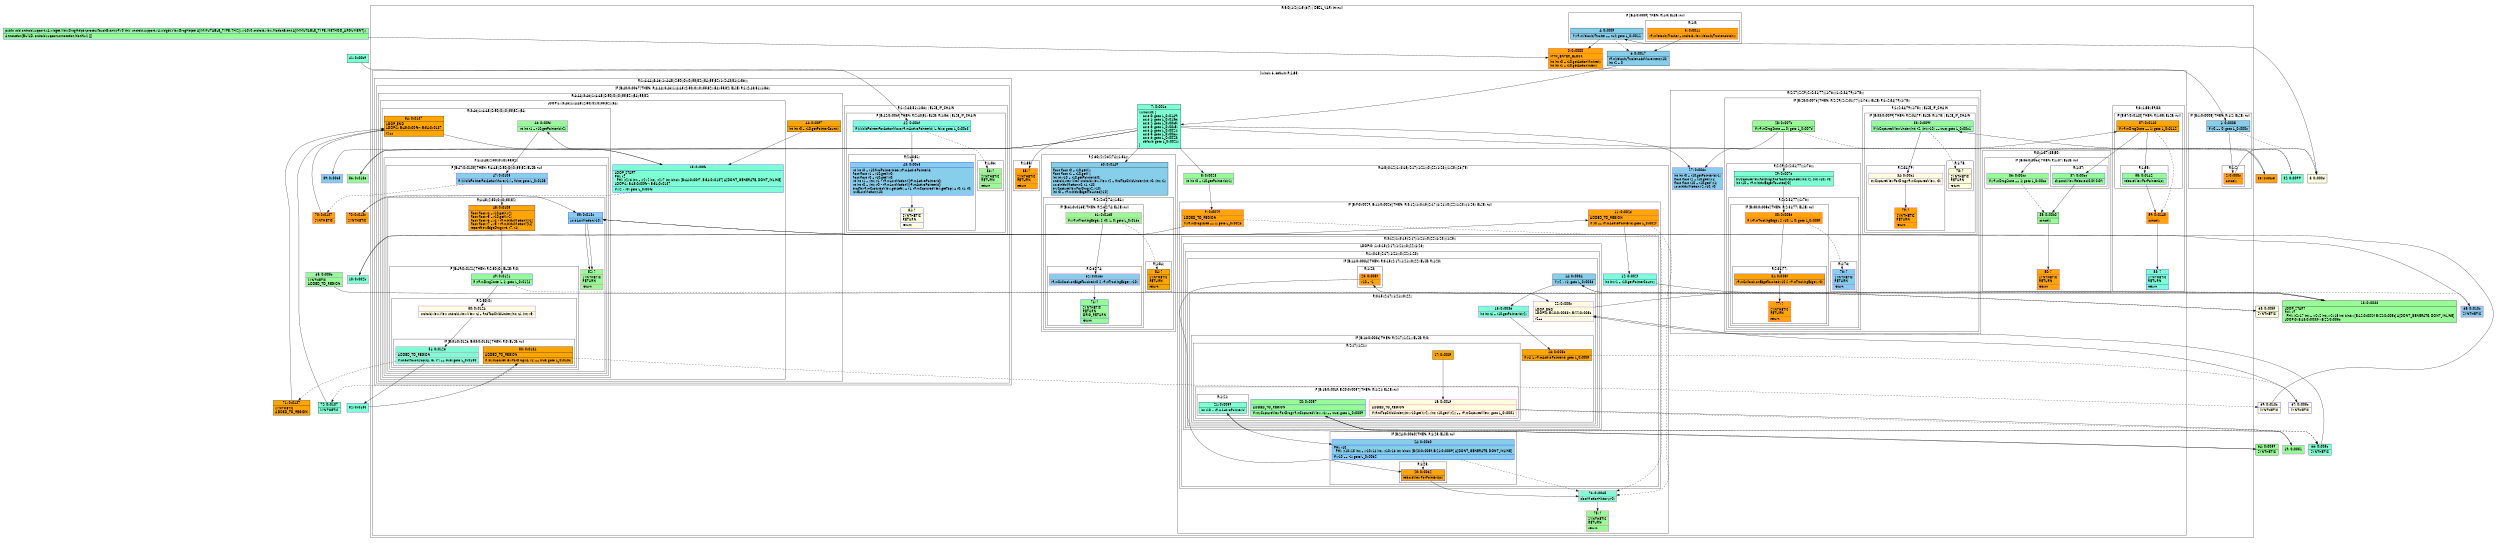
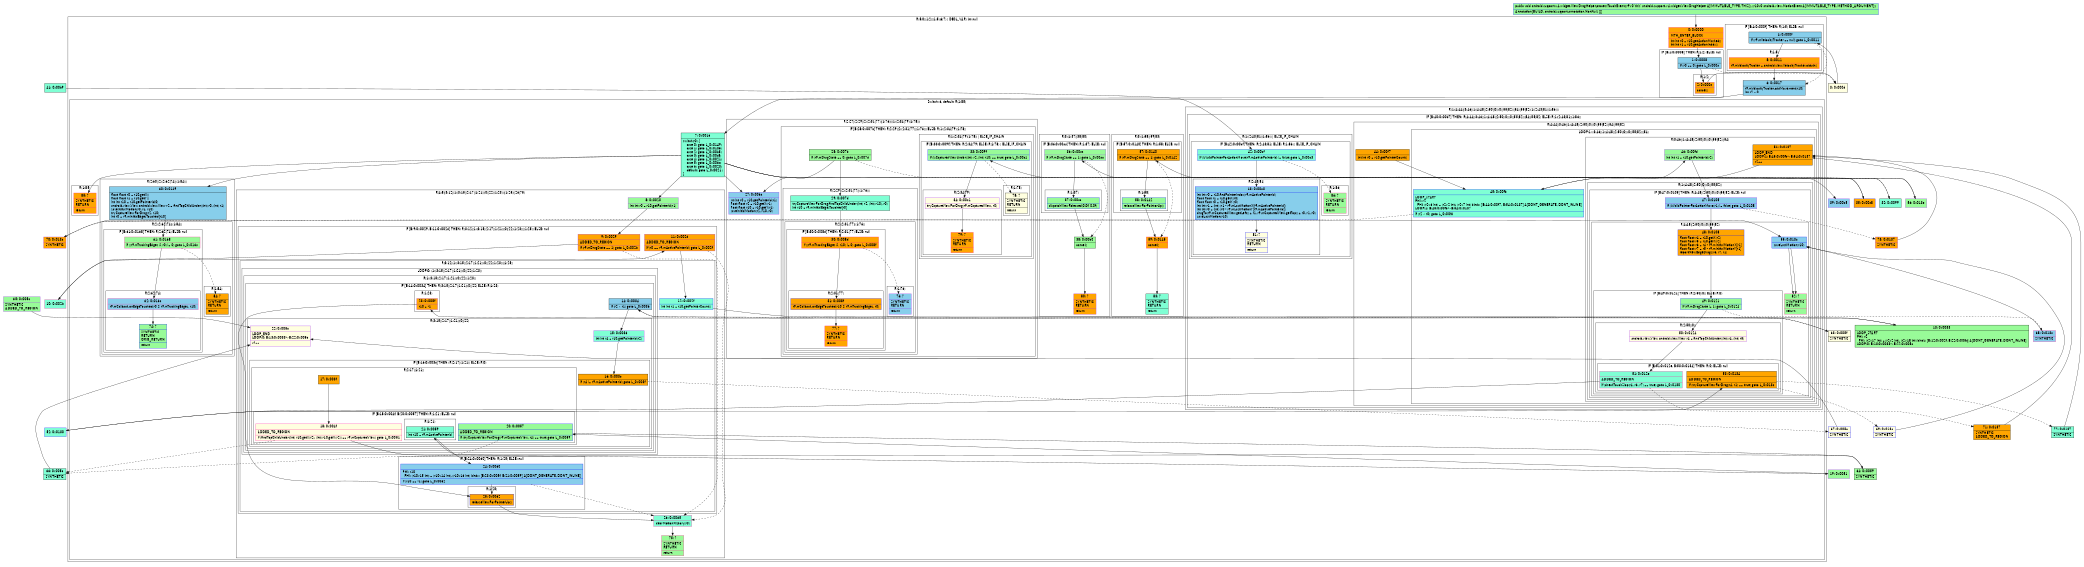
edge "4: 0x000f" -> "0: 0x0000": now "4: 0x000f" -> "5: 0x0011"
edge "57: 0x0140" -> "37: 0x00ac": now "36: 0x00aa" -> "37: 0x00ac"
node "83: ?": color blue -> black
edge "22: 0x005c" -> "13: 0x0033": removed
